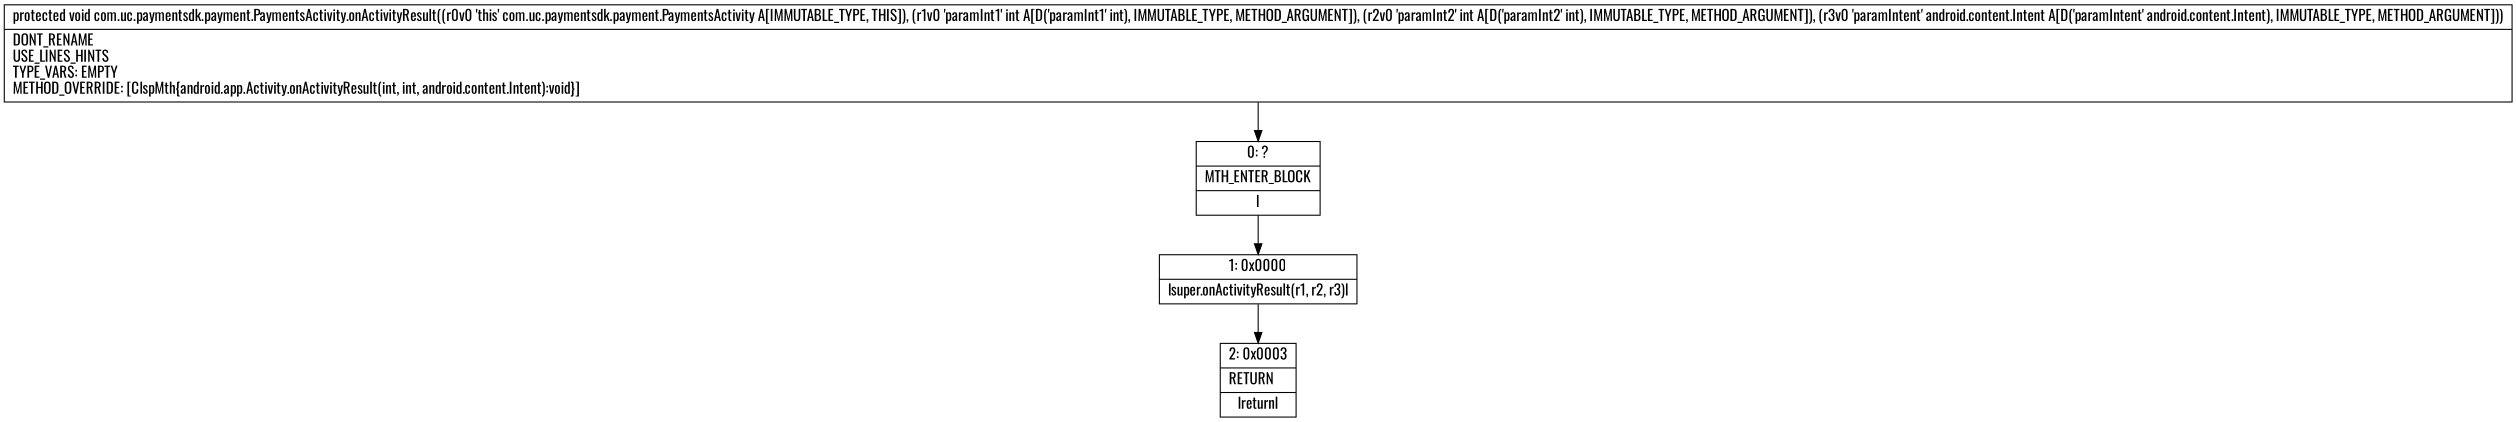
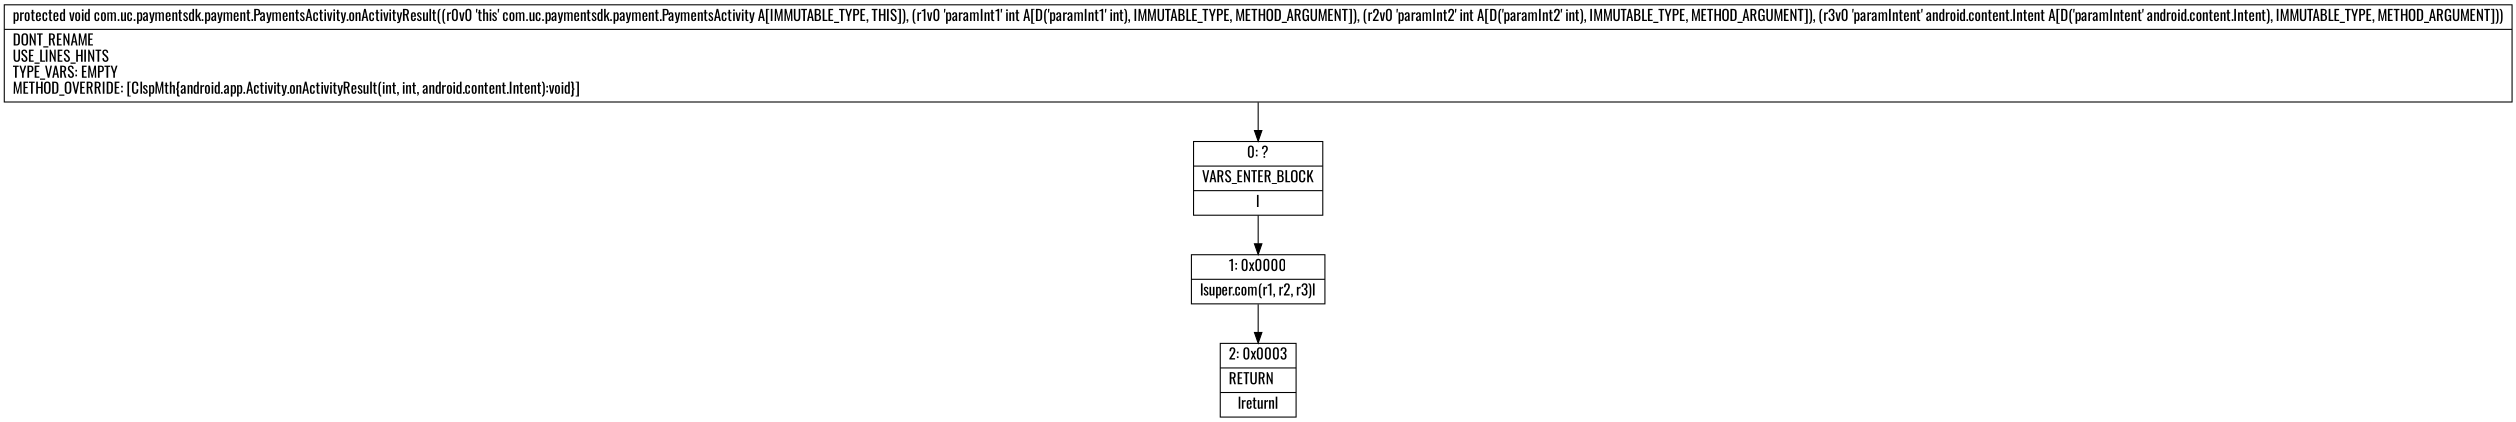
node "0: ?": text "MTH_ENTER_BLOCK" -> "VARS_ENTER_BLOCK"
node "1: 0x0000": text "lsuper.onActivityResult(r1, r2, r3)l" -> "lsuper.com(r1, r2, r3)l"
